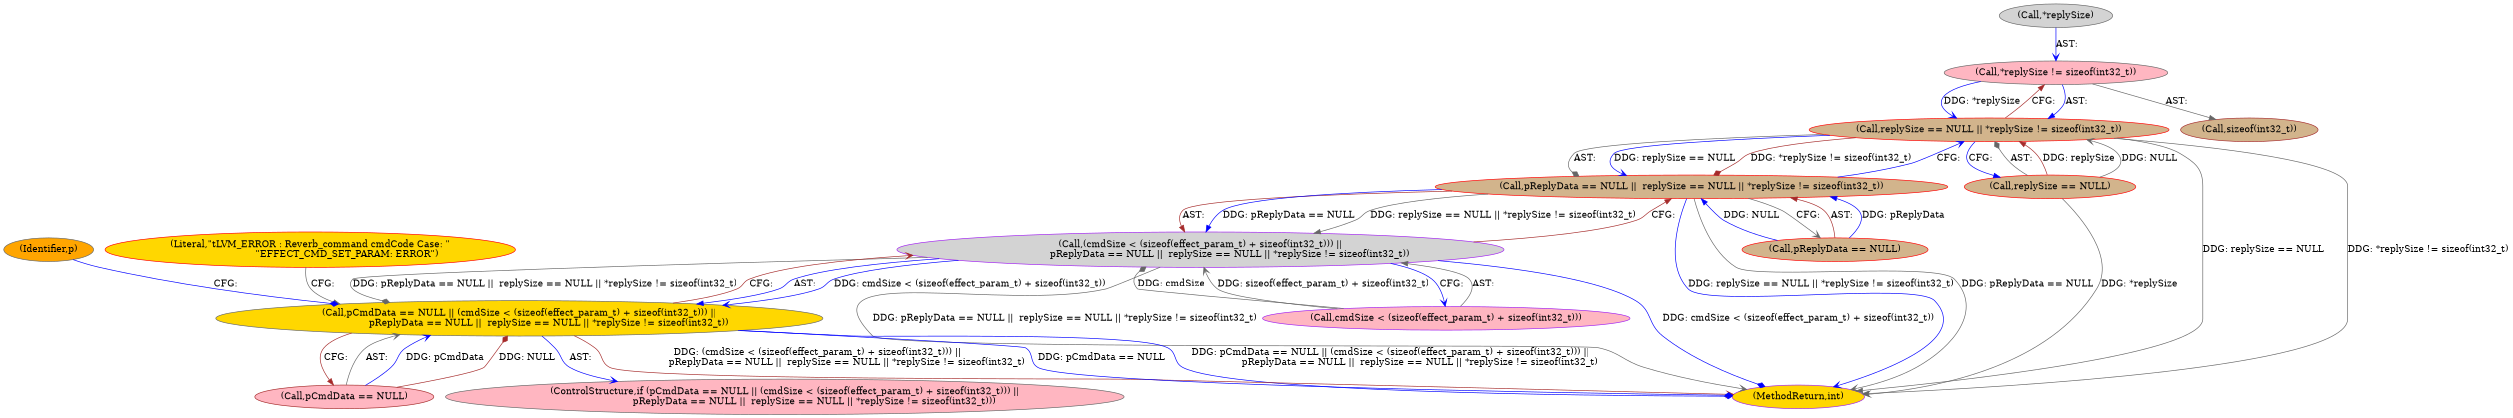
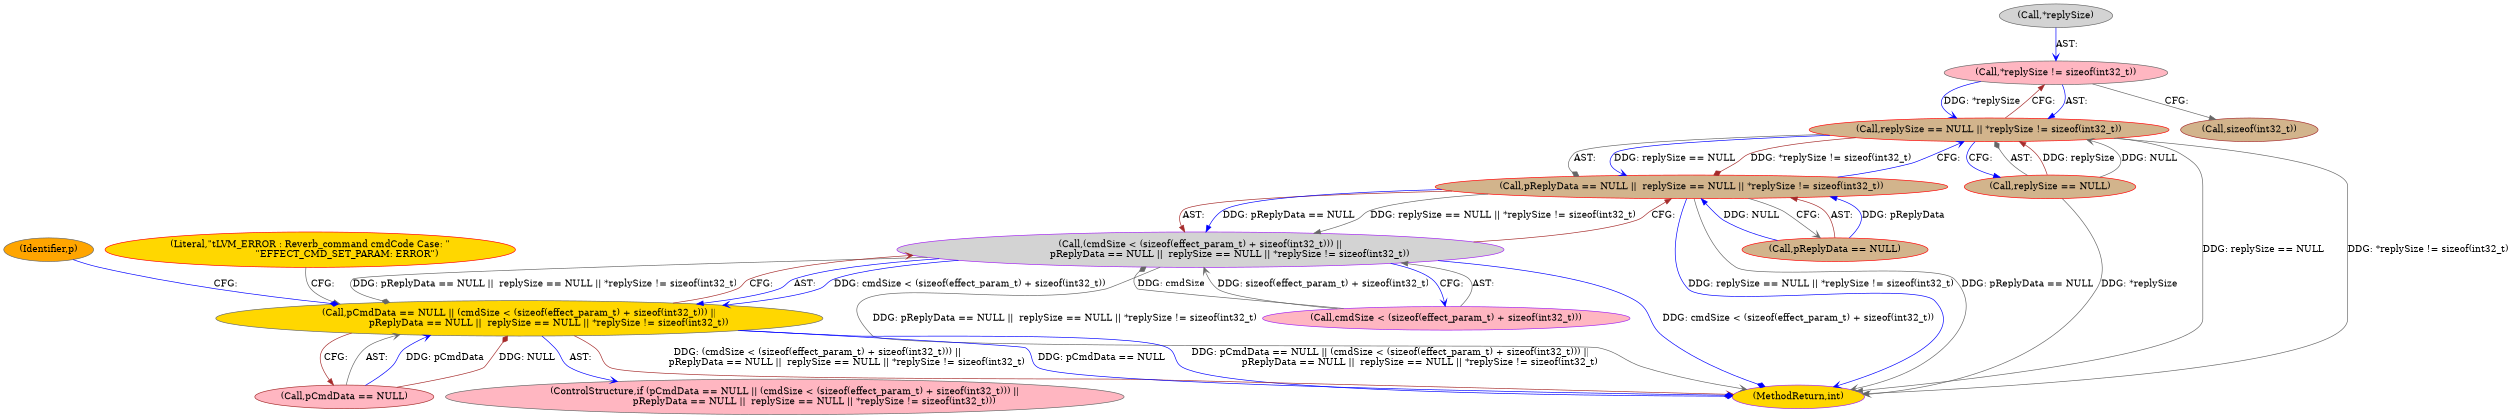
edge "(Call,*replySize != sizeof(int32_t))" -> "(Call,sizeof(int32_t))": label "AST: " -> "CFG: "
